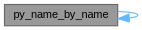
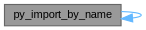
node "py_name_by_name": label "py_name_by_name" -> "py_import_by_name"
